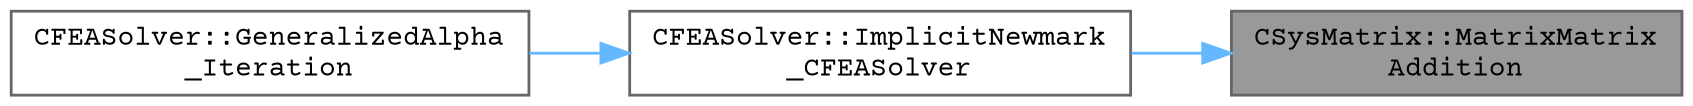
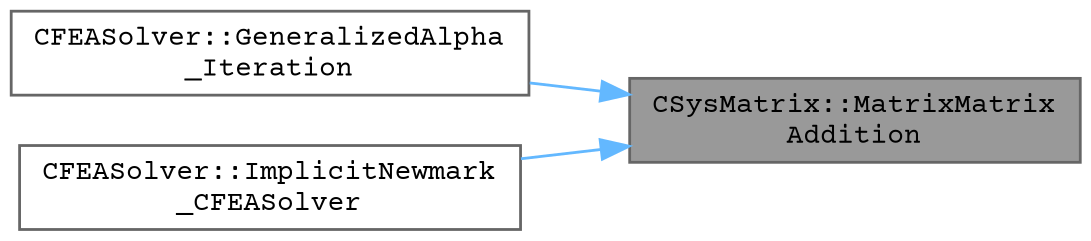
edge "CFEASolver::GeneralizedAlpha _Iteration" -> "CFEASolver::ImplicitNewmark _CFEASolver": now "CFEASolver::GeneralizedAlpha _Iteration" -> "CSysMatrix::MatrixMatrix Addition"
